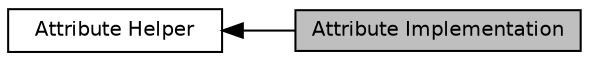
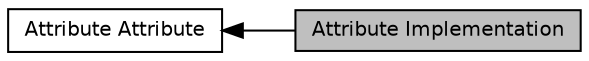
node "Attribute Helper": label "Attribute Helper" -> "Attribute Attribute"
